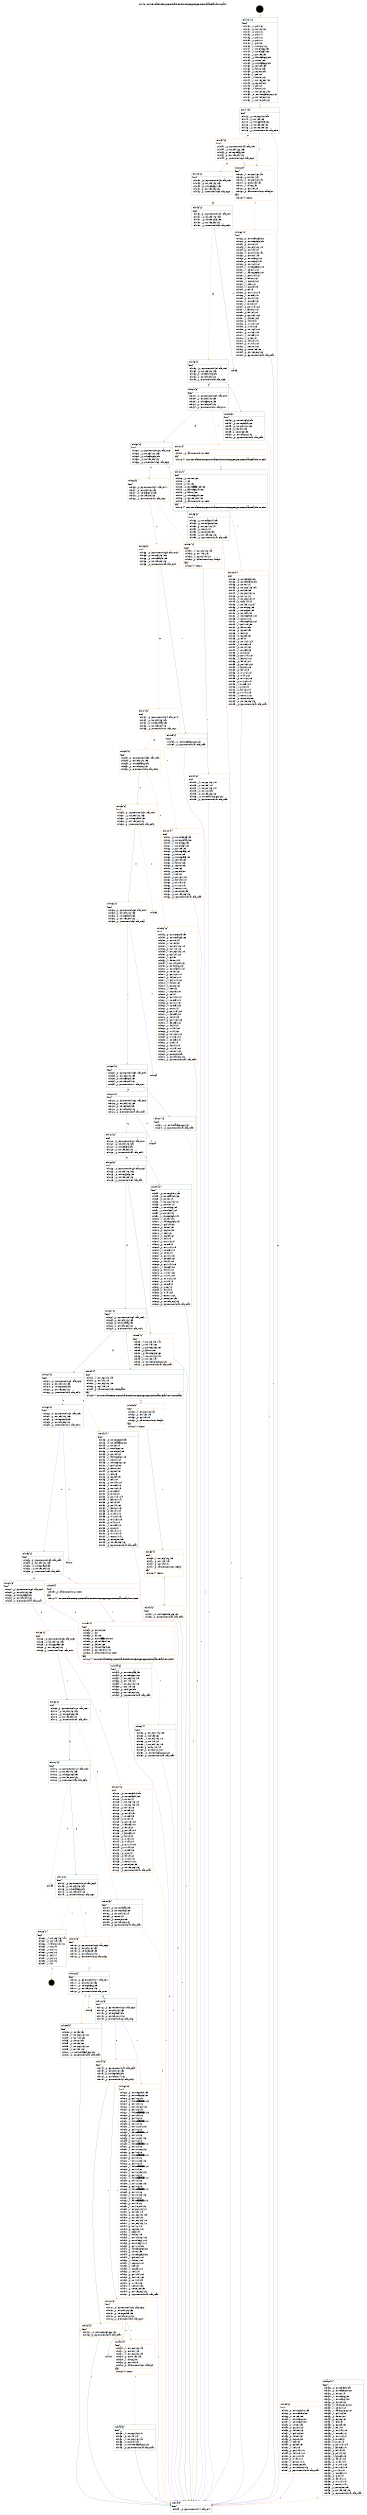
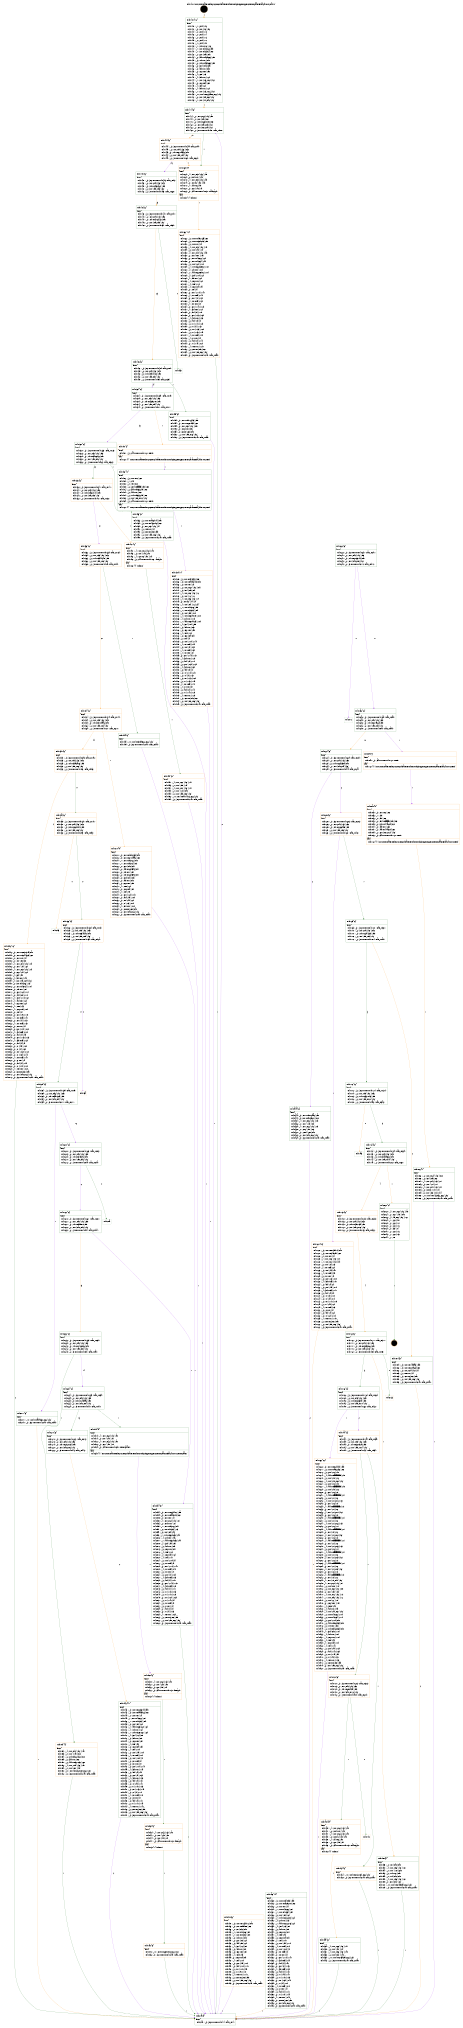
edge "0x401670 [28]" -> "0x40168c [28]": removed, label "11"
